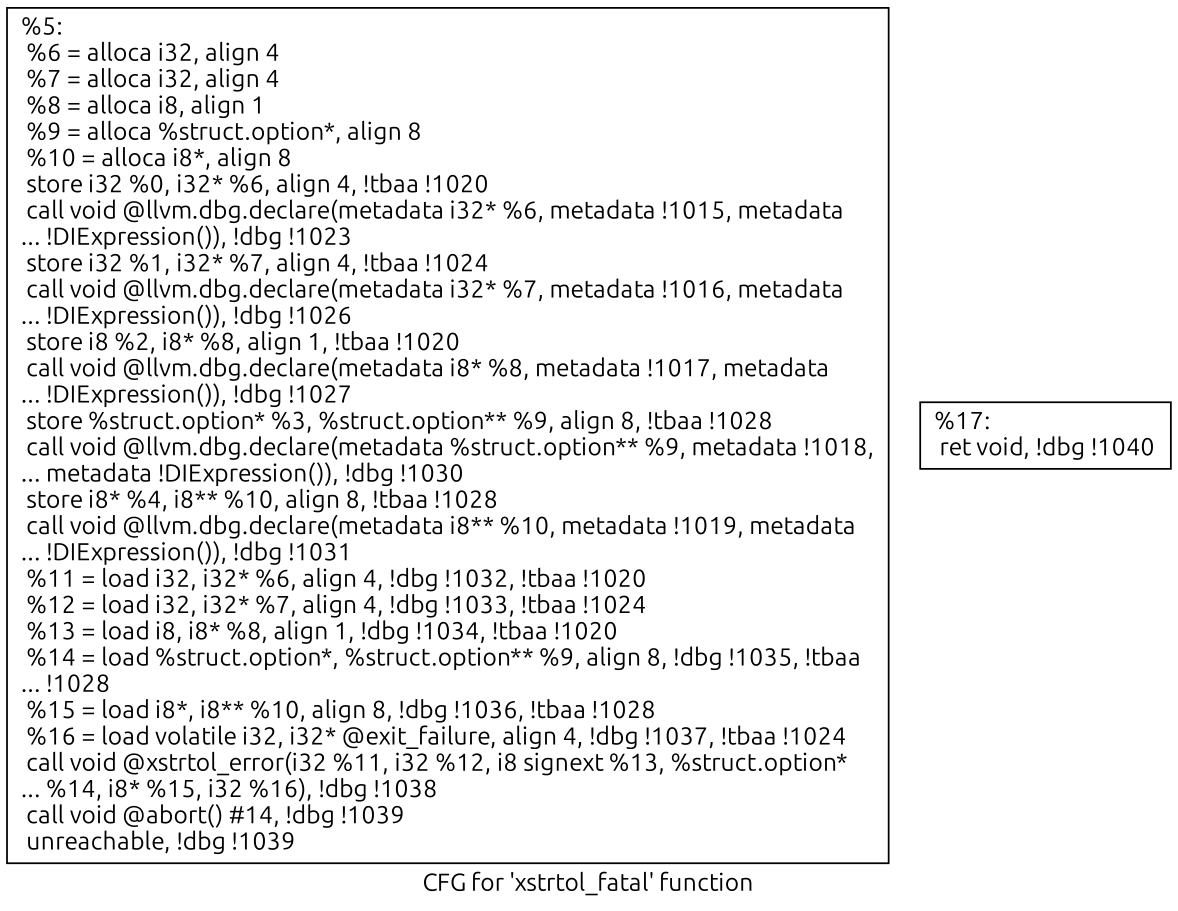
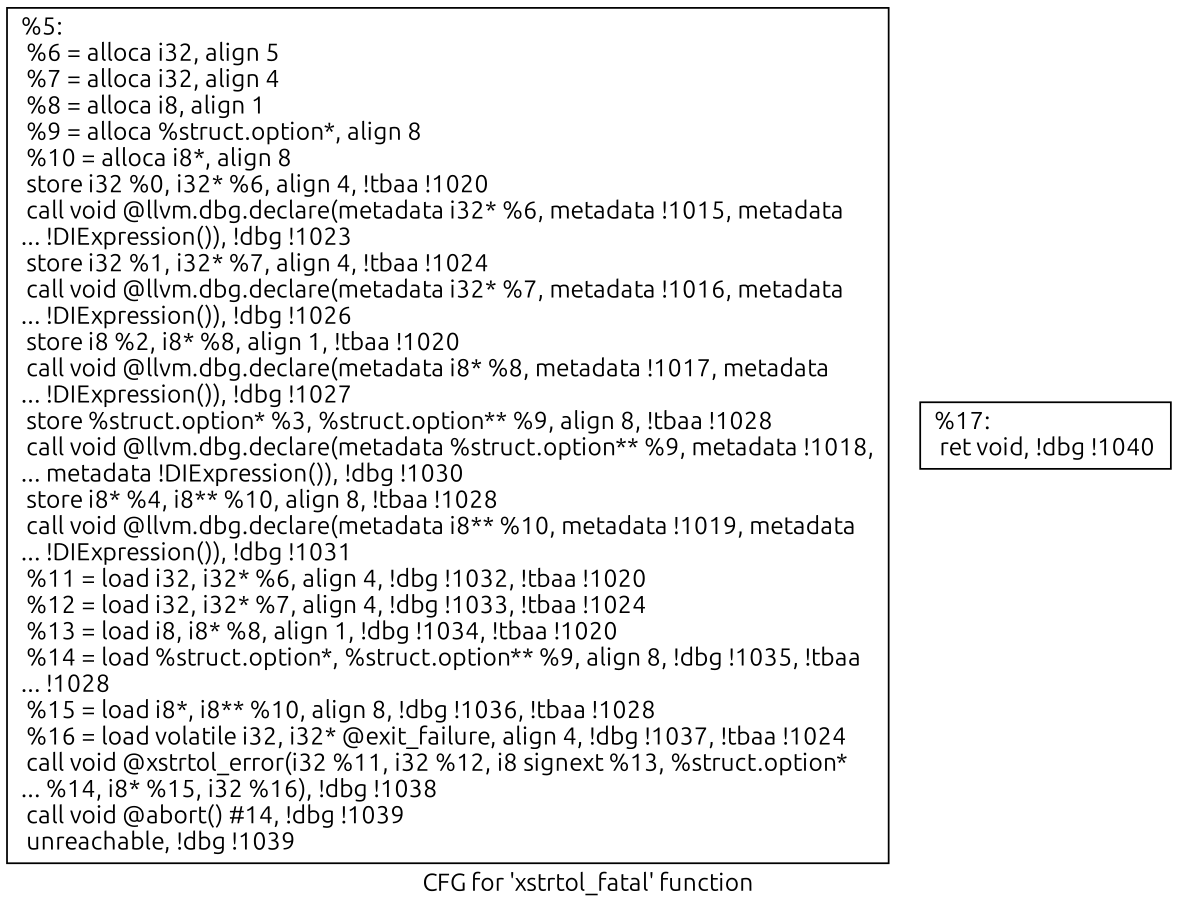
node "%5:": text "%6 = alloca i32, align 4" -> "%6 = alloca i32, align 5"
